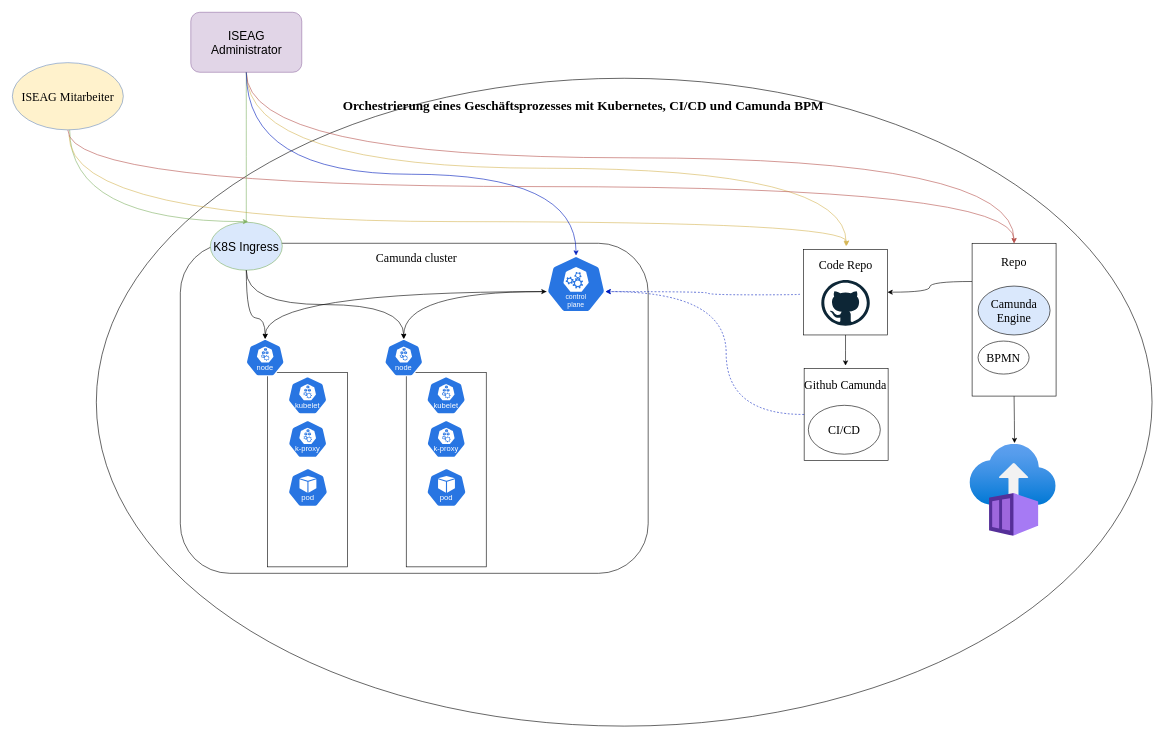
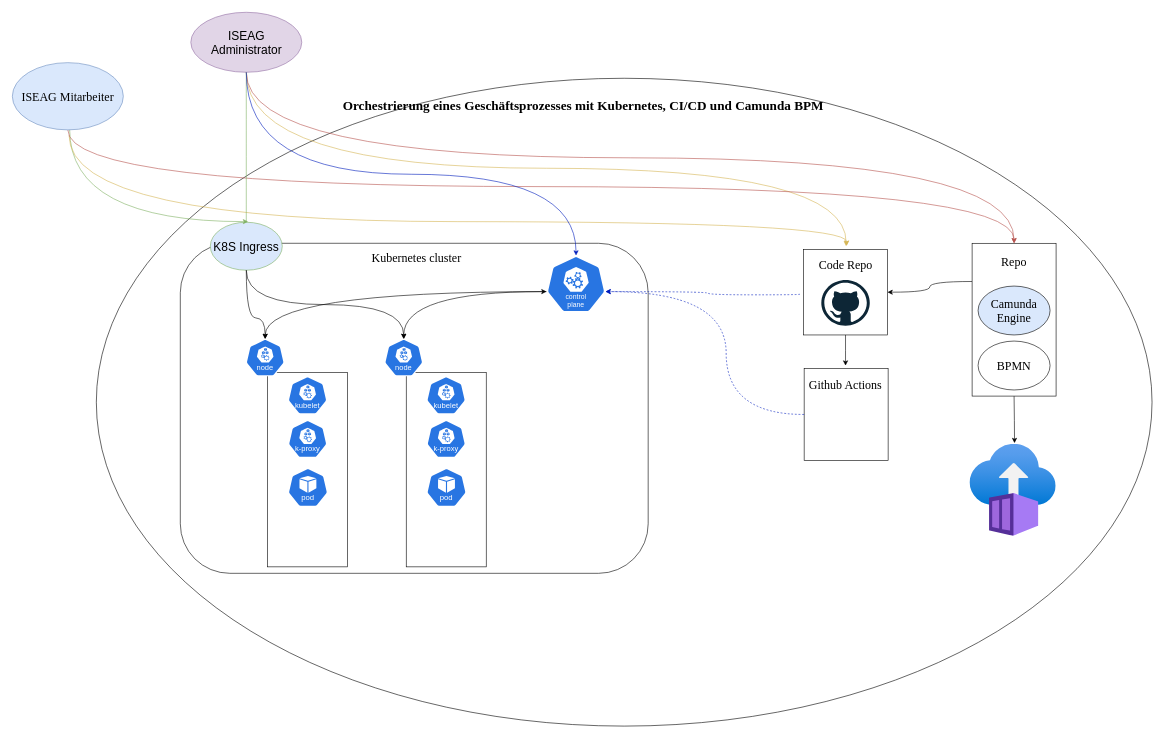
node "ISEAG Administrator": shape rounded rectangle -> ellipse
node "ISEAG Mitarbeiter": fillcolor #fff2cc -> #dae8fc
node "Camunda cluster": label "Camunda cluster" -> "Kubernetes cluster"
node "BPMN": size 51x33 -> 72x49
node "Github Camunda": label "Github Camunda" -> "Github Actions"
node "CI/CD": removed
